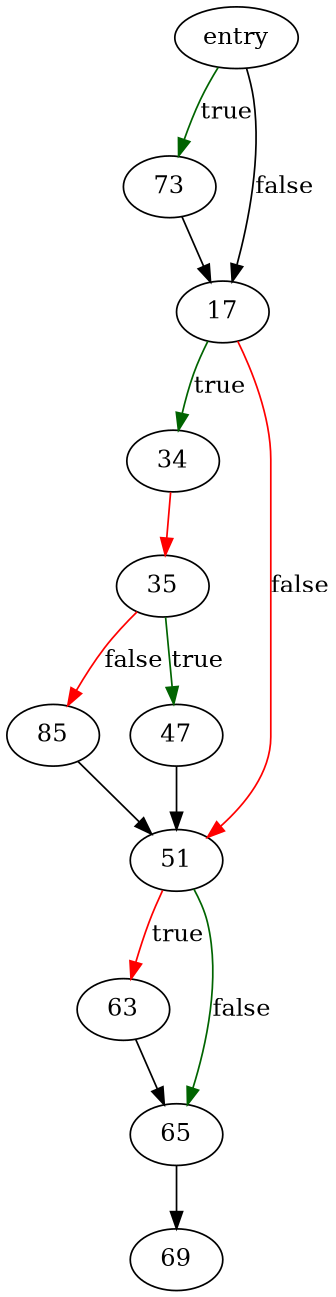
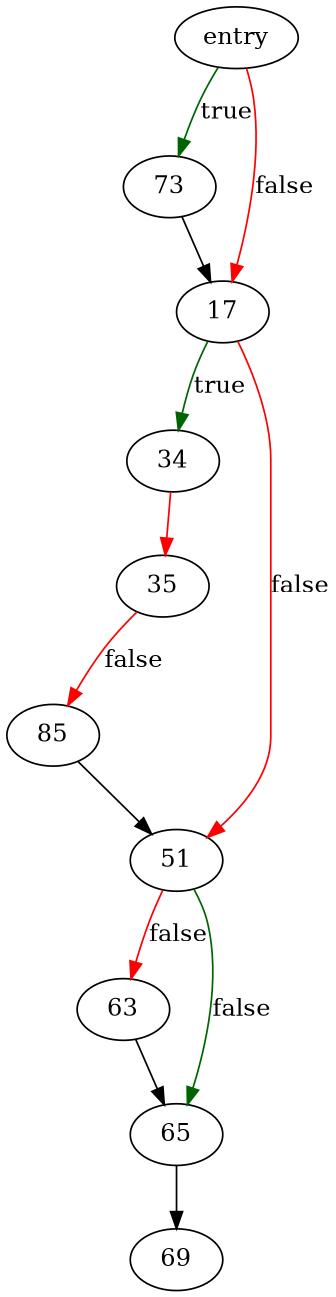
edge "entry" -> "17": color black -> red
node "47": removed
edge "51" -> "63": label "true" -> "false"
